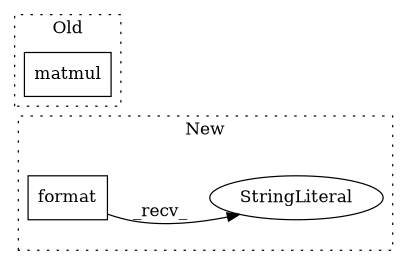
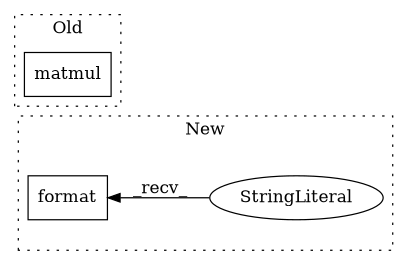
edge "format" -> "StringLiteral": reversed
